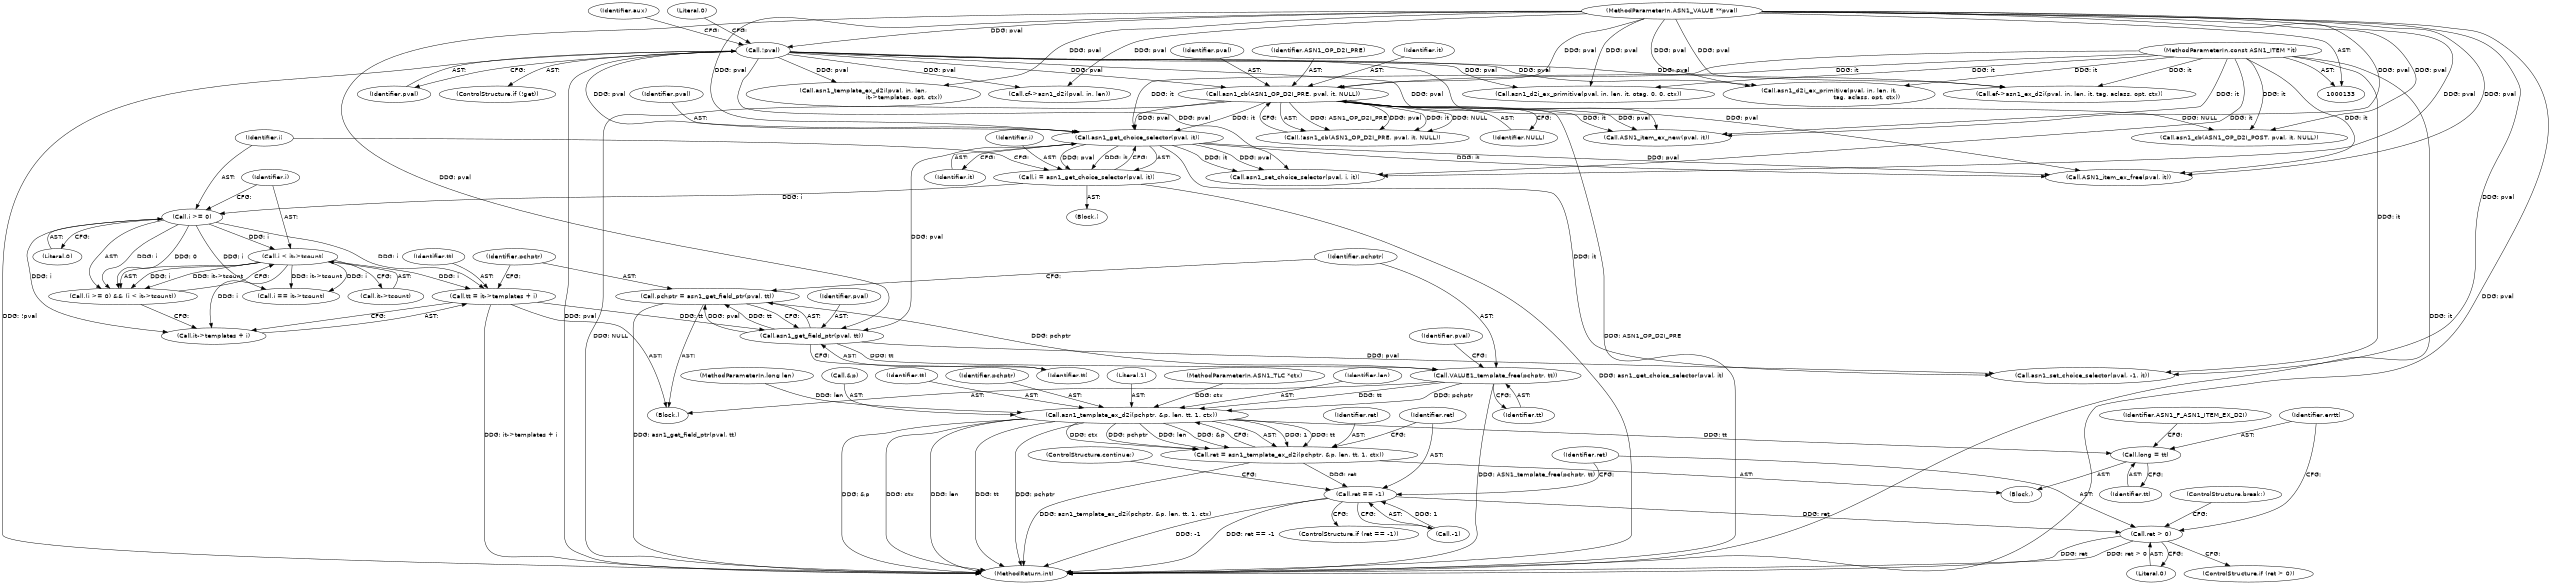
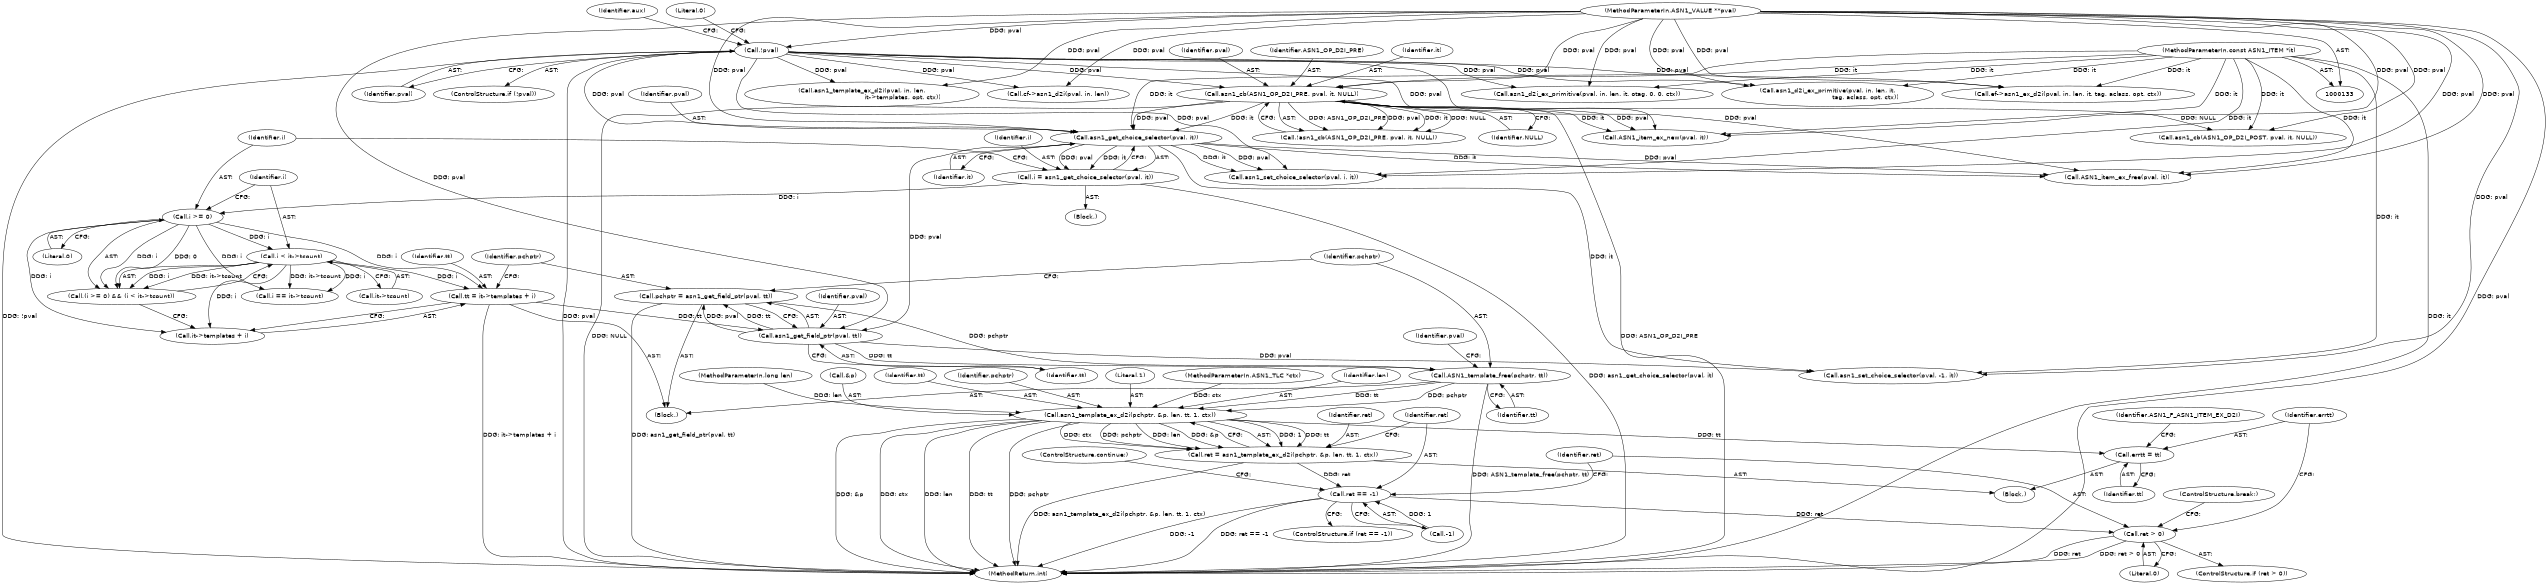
node "(ControlStructure,if (!get))": label "(ControlStructure,if (!get))" -> "(ControlStructure,if (!pval))"
node "(Call,VALUE1_template_free(pchptr, tt))": label "(Call,VALUE1_template_free(pchptr, tt))" -> "(Call,ASN1_template_free(pchptr, tt))"
node "(Call,long = tt)": label "(Call,long = tt)" -> "(Call,errtt = tt)"
edge "(Call,ret > 0)" -> "(ControlStructure,if (ret > 0))": label "CFG: " -> "AST: "
